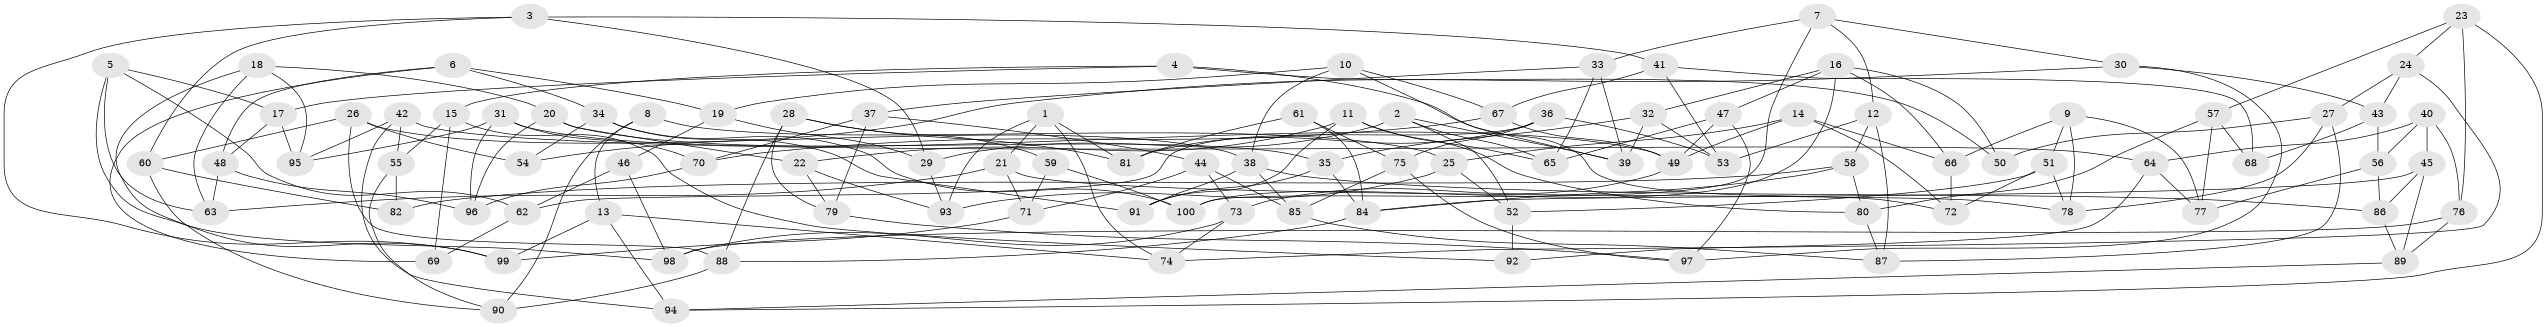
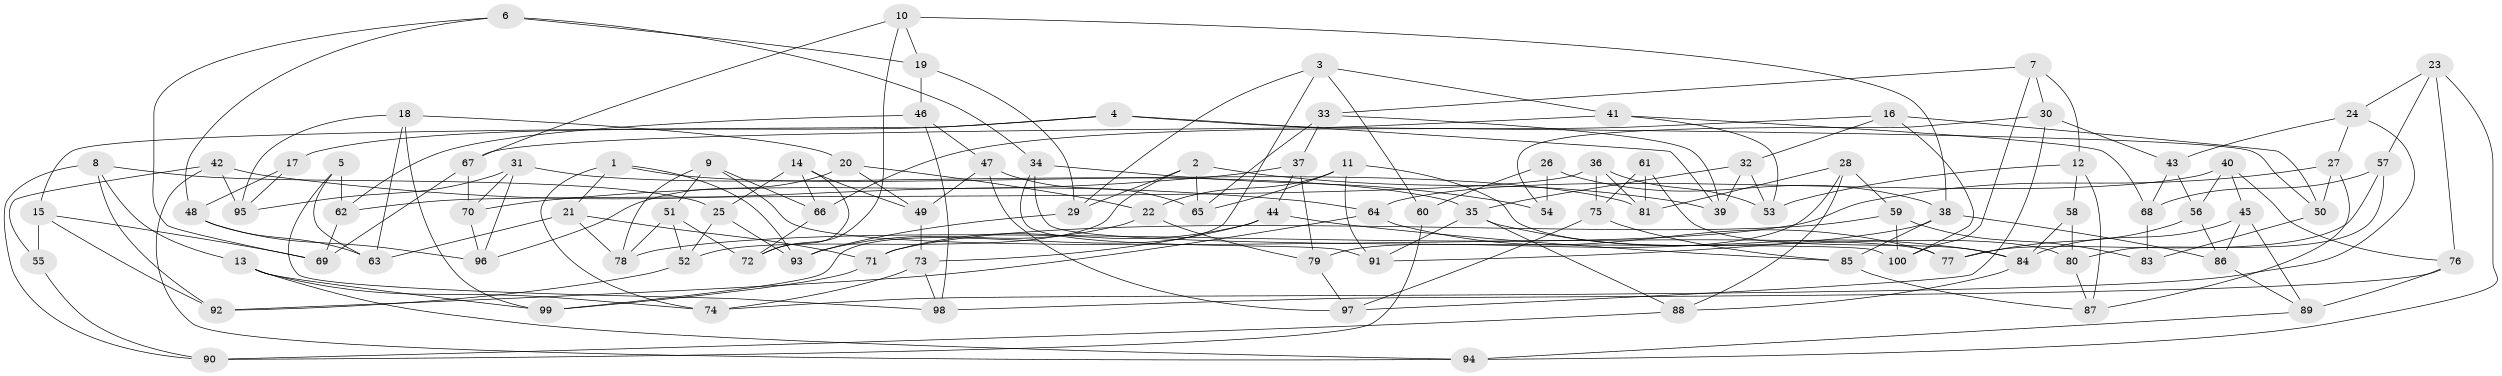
edge "5" -- "17": removed
edge "16" -- "47": now "46" -- "47"
edge "67" -- "49": now "67" -- "69"
node "82": removed
edge "26" -- "88": now "35" -- "88"
edge "8" -- "92": added
node "83": added
